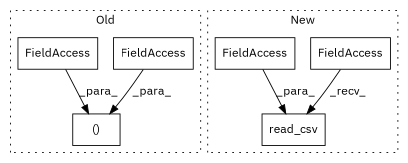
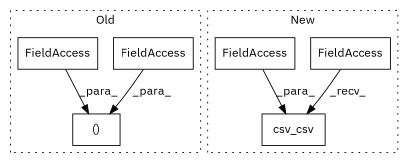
node "read_csv": label "read_csv" -> "csv_csv"
